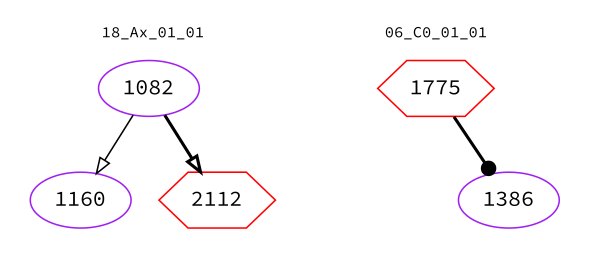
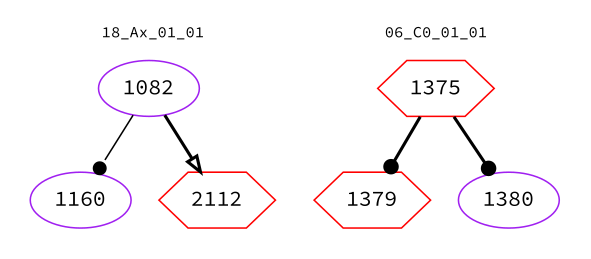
node "1775": label "1775" -> "1375"
edge "1082" -> "1160": arrowhead onormal -> dot
node "1379": added
node "1386": label "1386" -> "1380"
